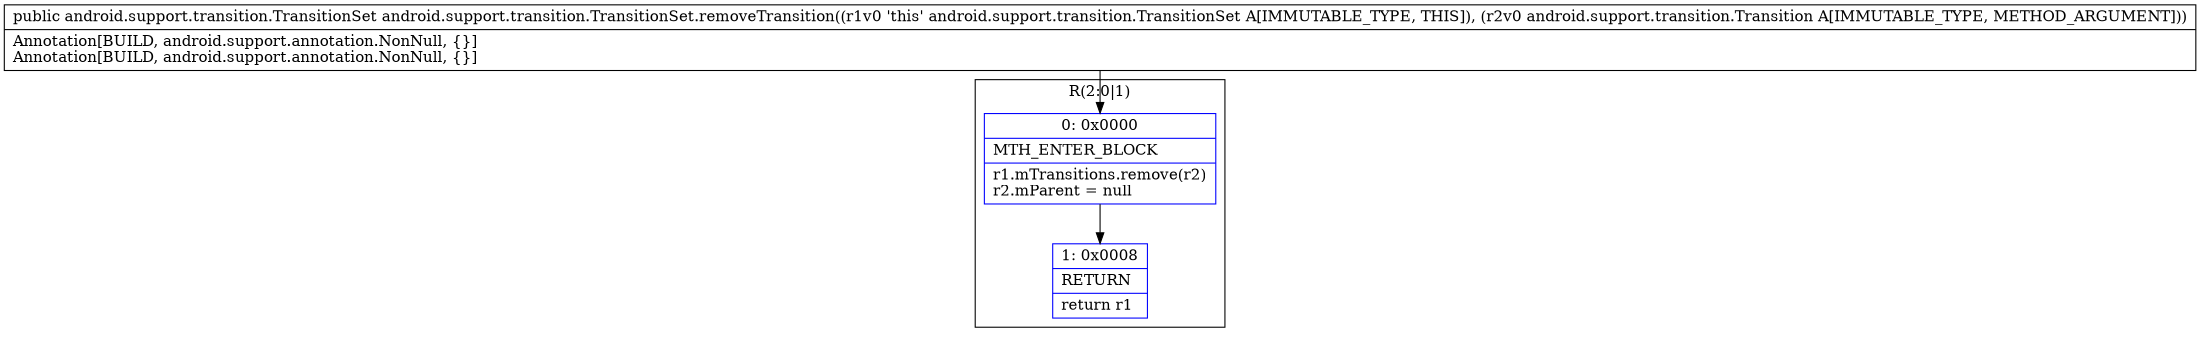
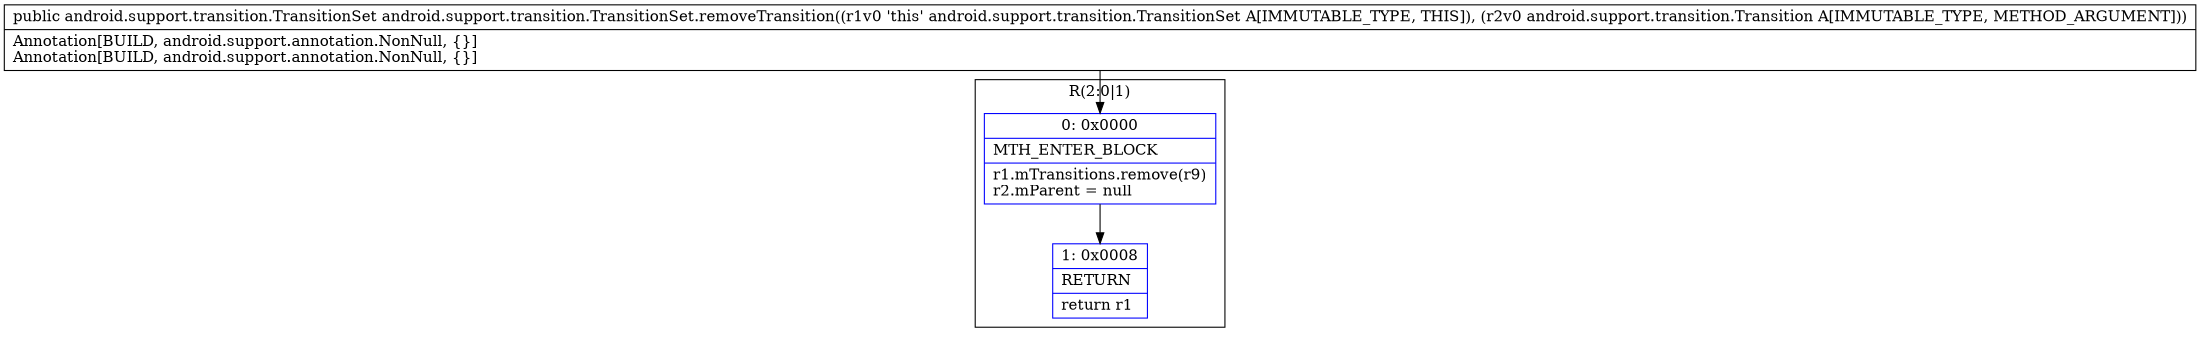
node "0: 0x0000": text "r1.mTransitions.remove(r2)" -> "r1.mTransitions.remove(r9)"
